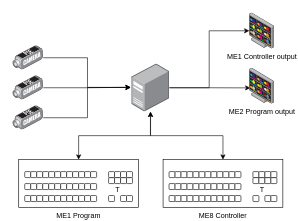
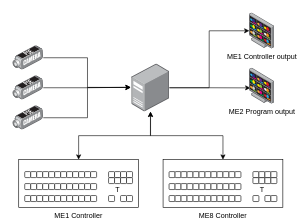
node "ME1 Program": label "ME1 Program" -> "ME1 Controller"
